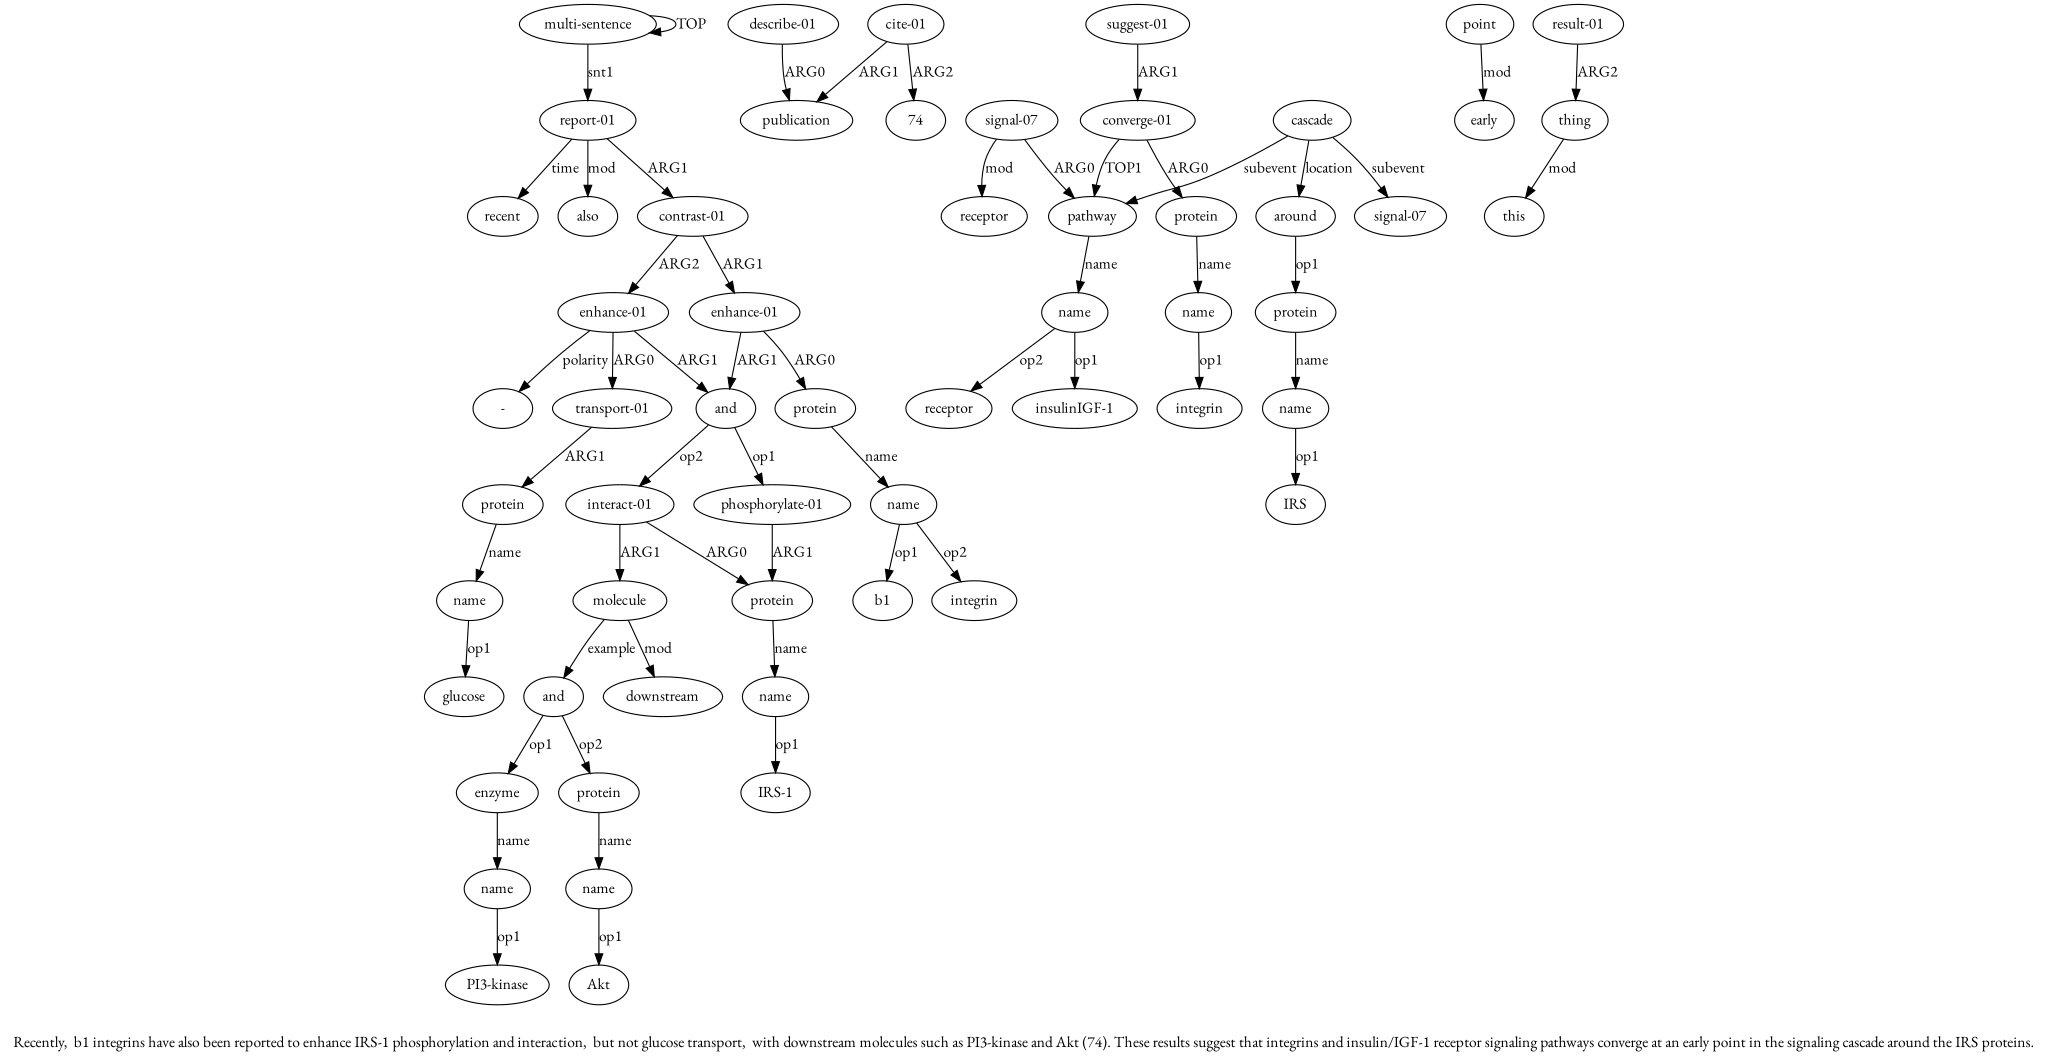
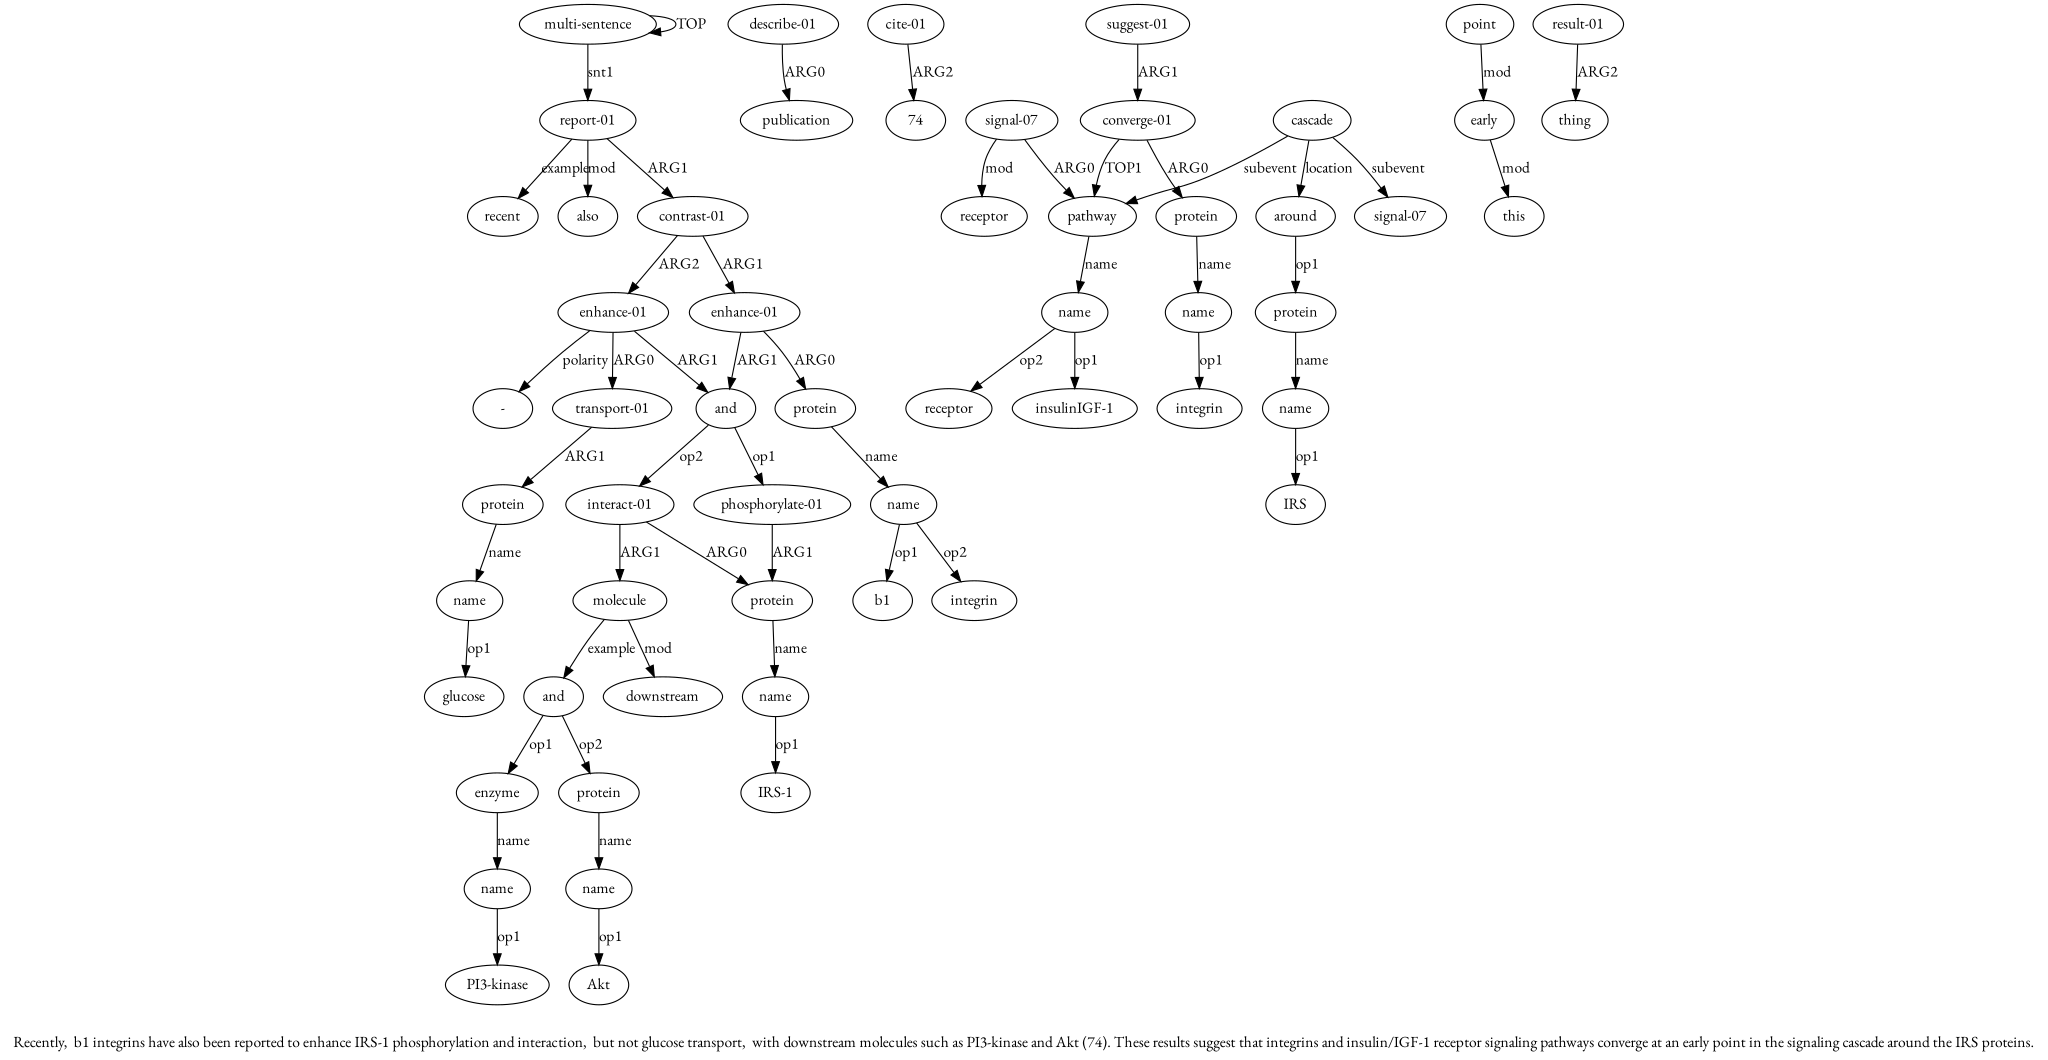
edge "cite-01" -> "publication": removed, label "ARG1"
edge "thing" -> "this": now "early" -> "this"
edge "report-01" -> "recent": label "time" -> "example"
